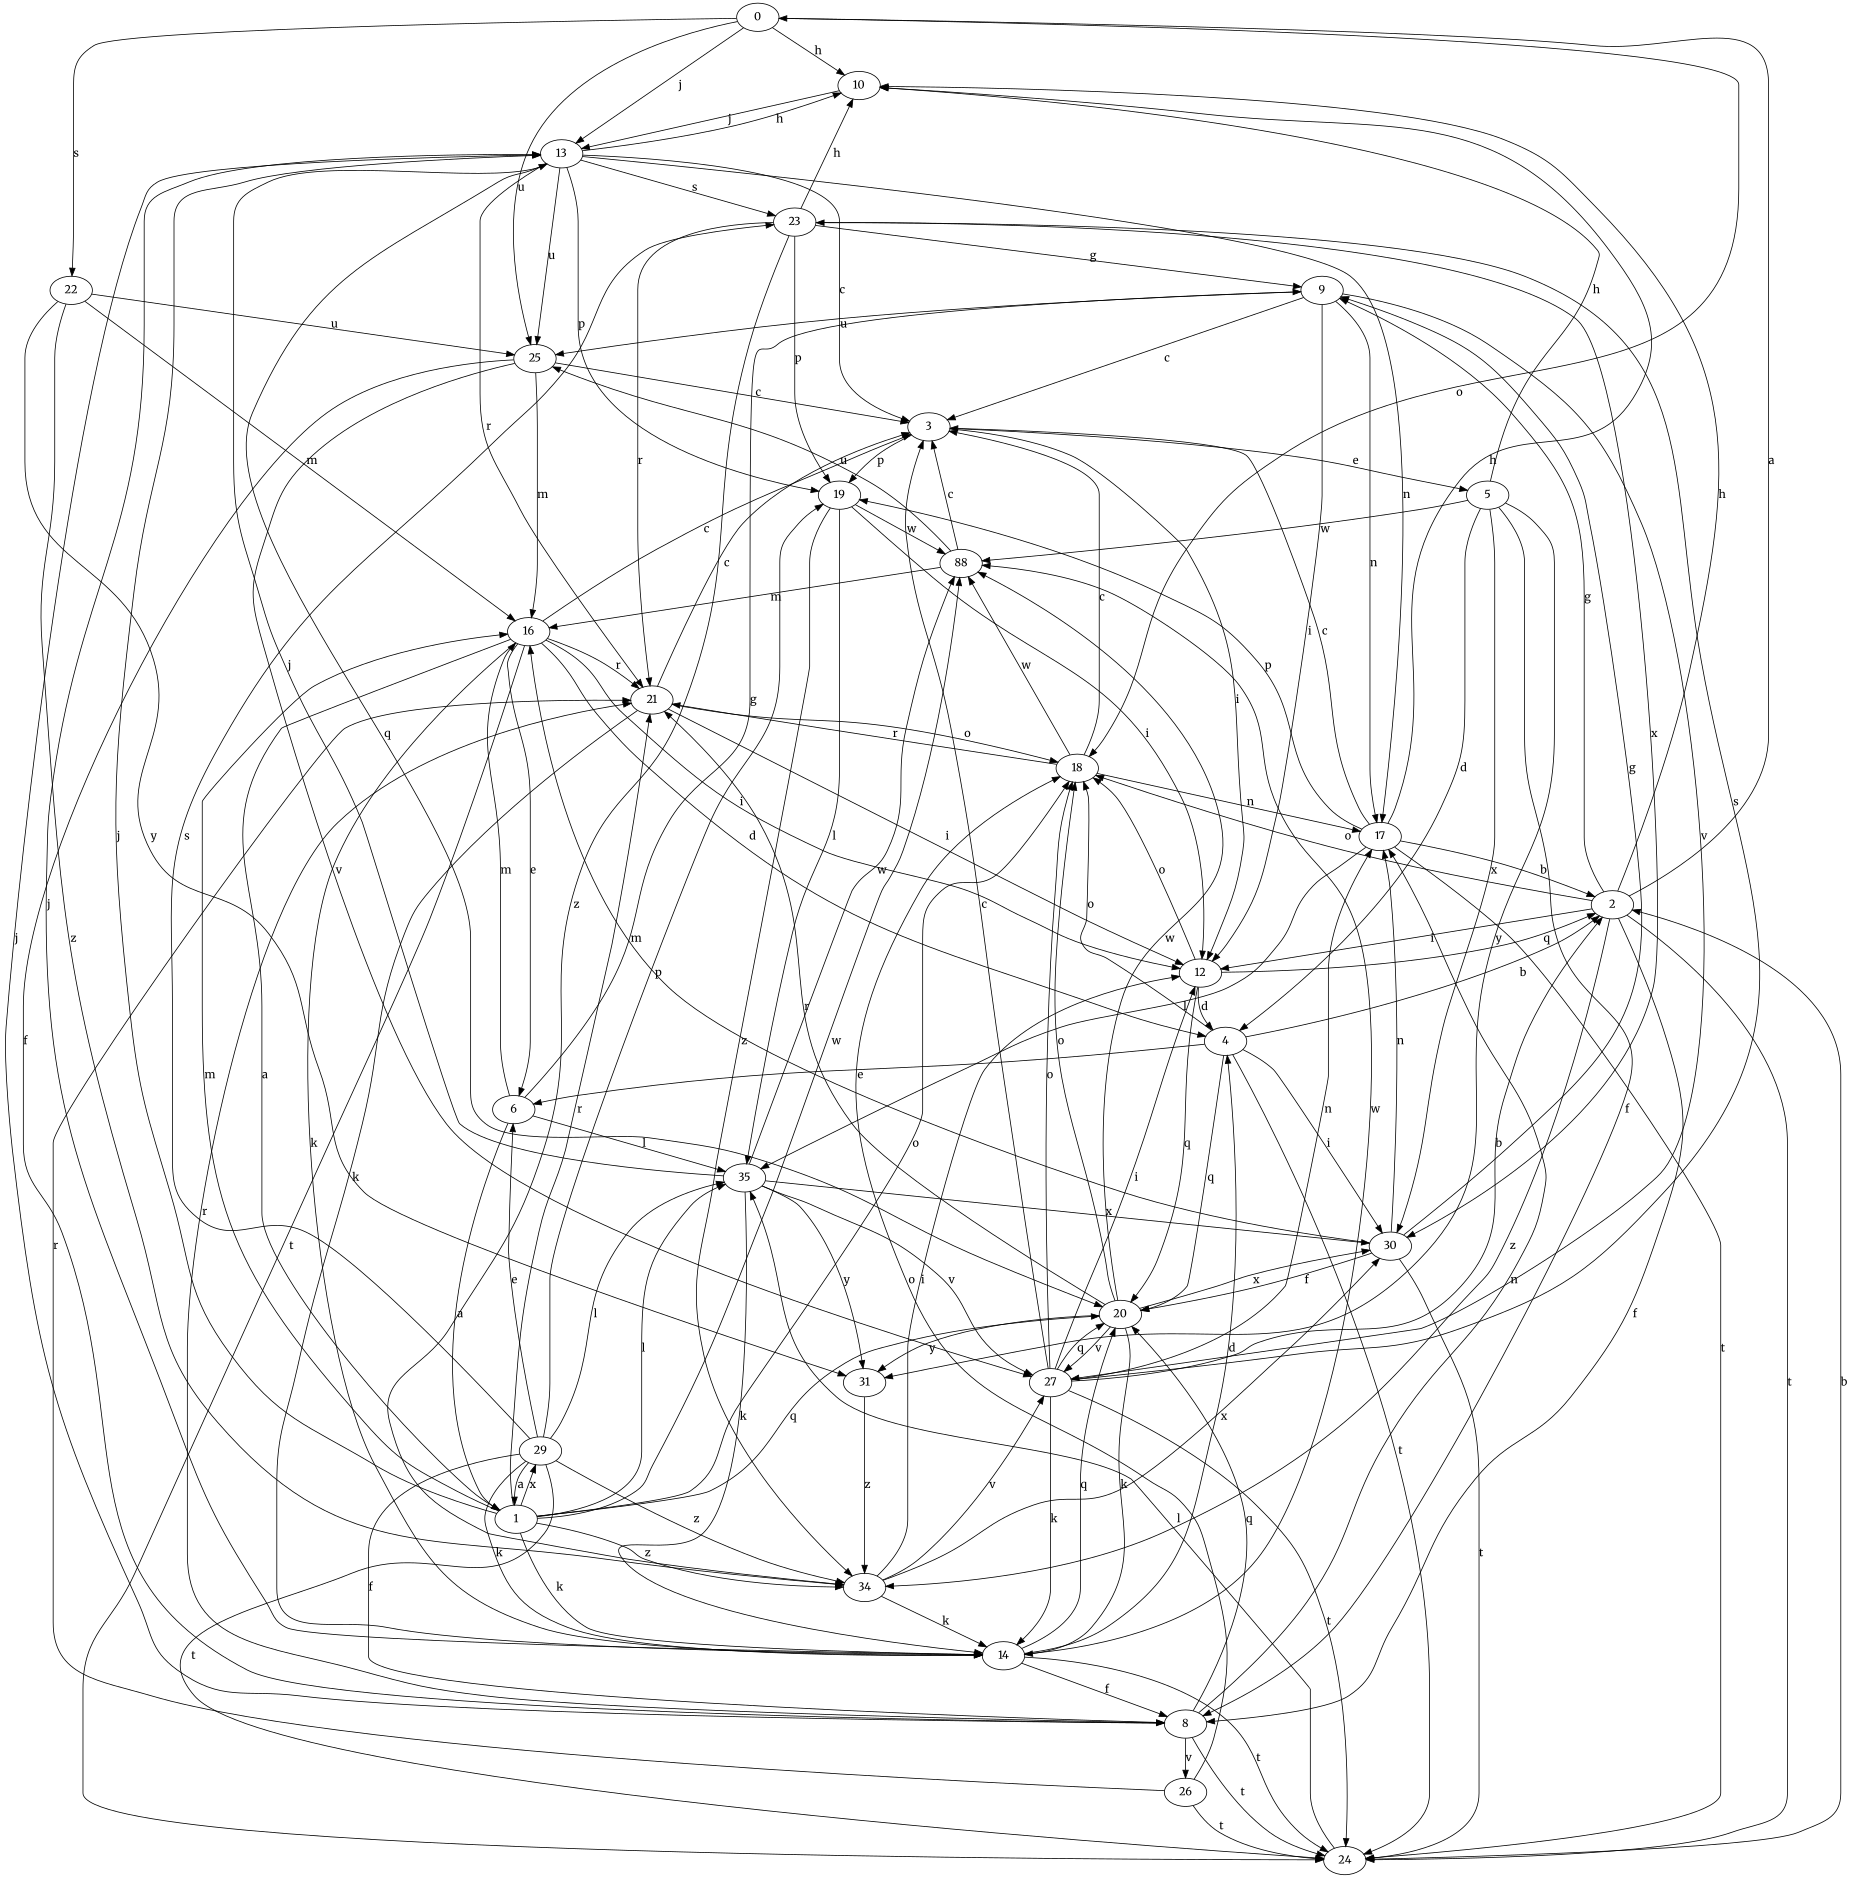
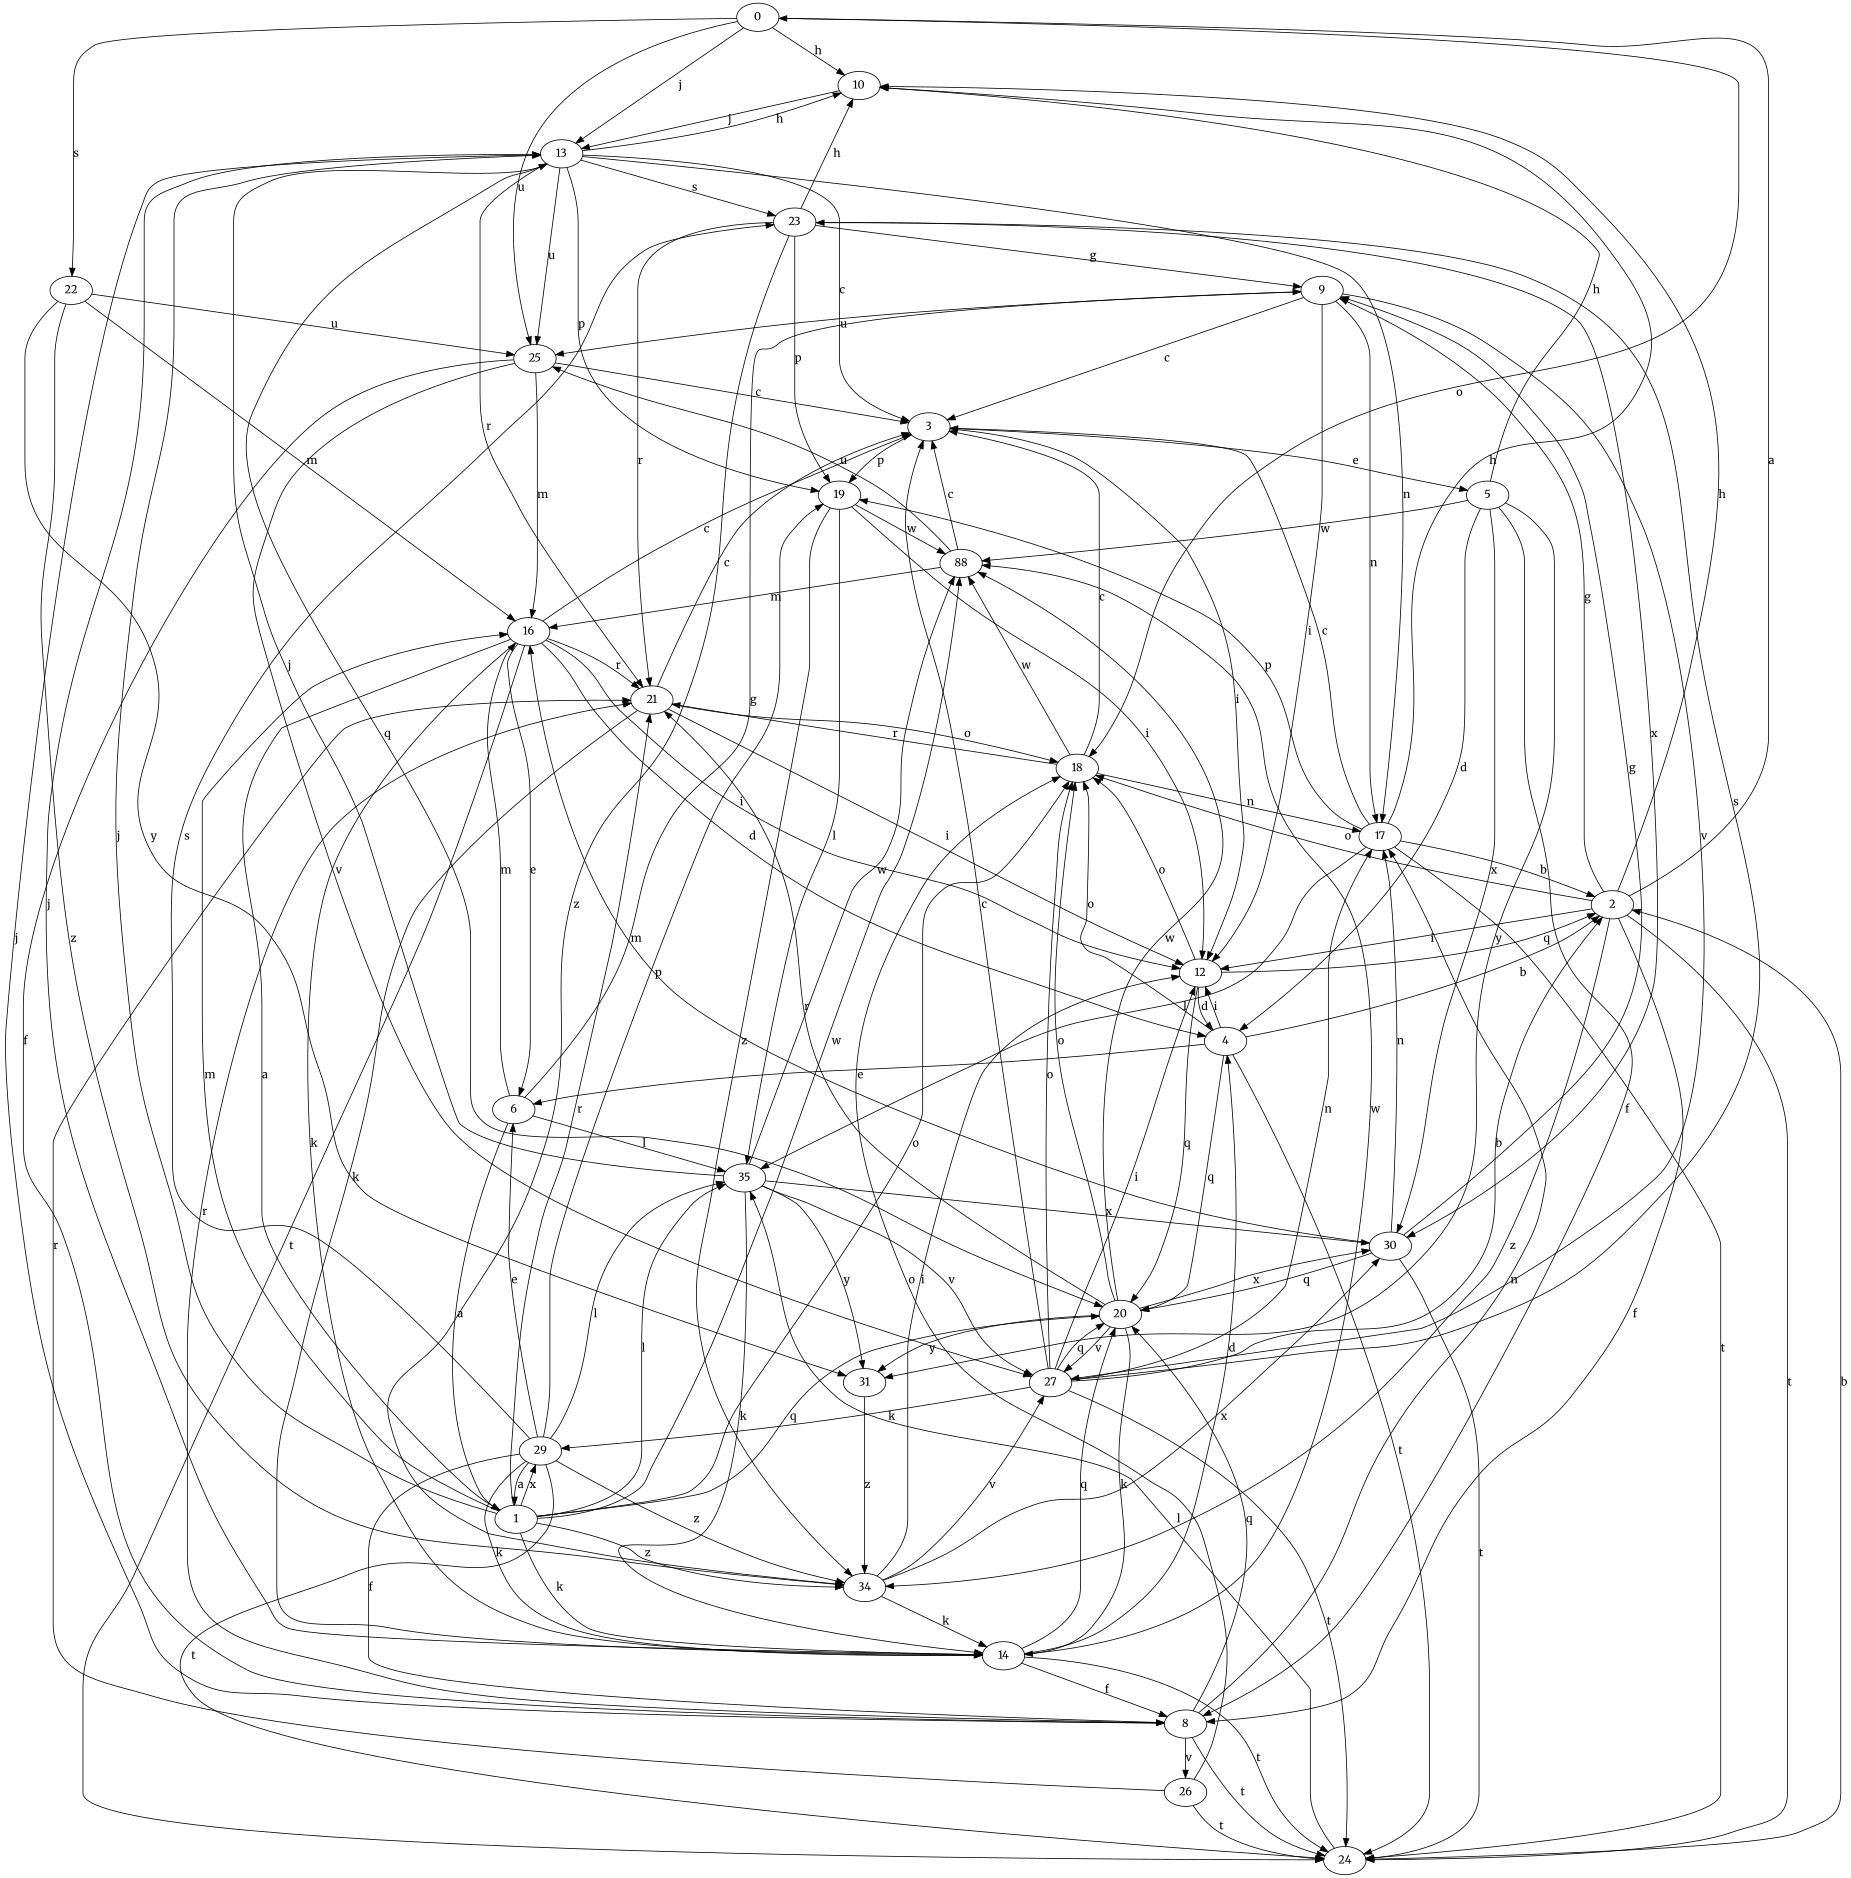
edge "4" -> "30": now "4" -> "12"
edge "30" -> "20": label "f" -> "q"
edge "27" -> "14": now "27" -> "29"
